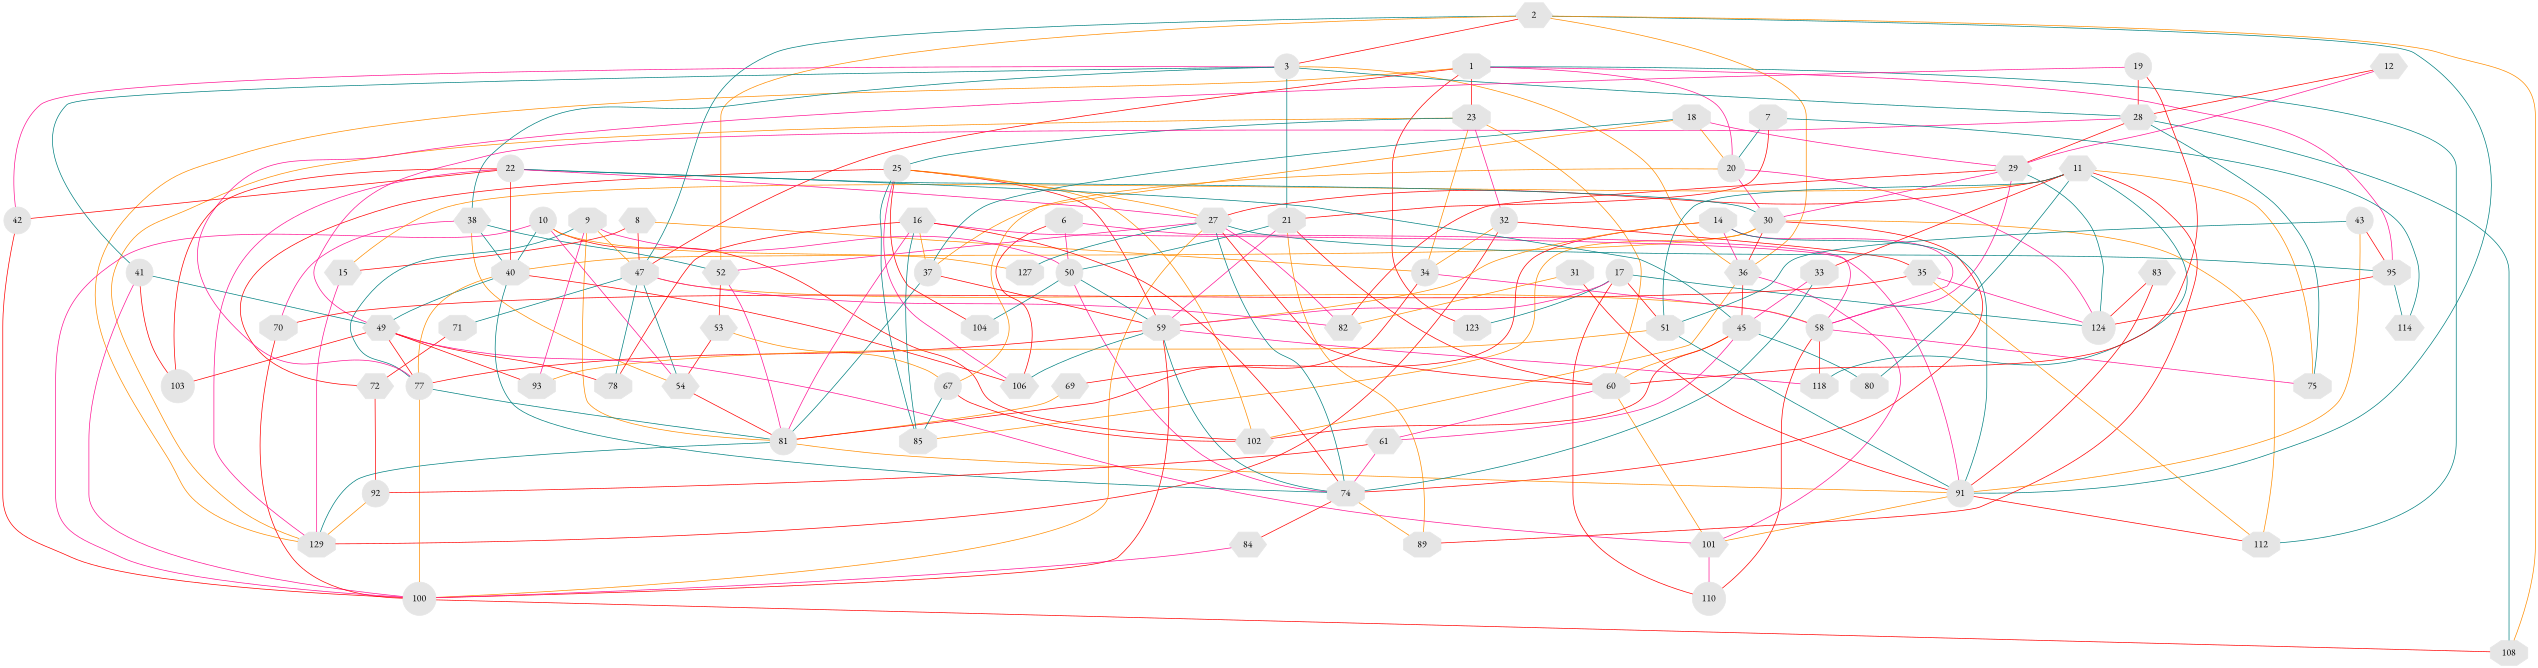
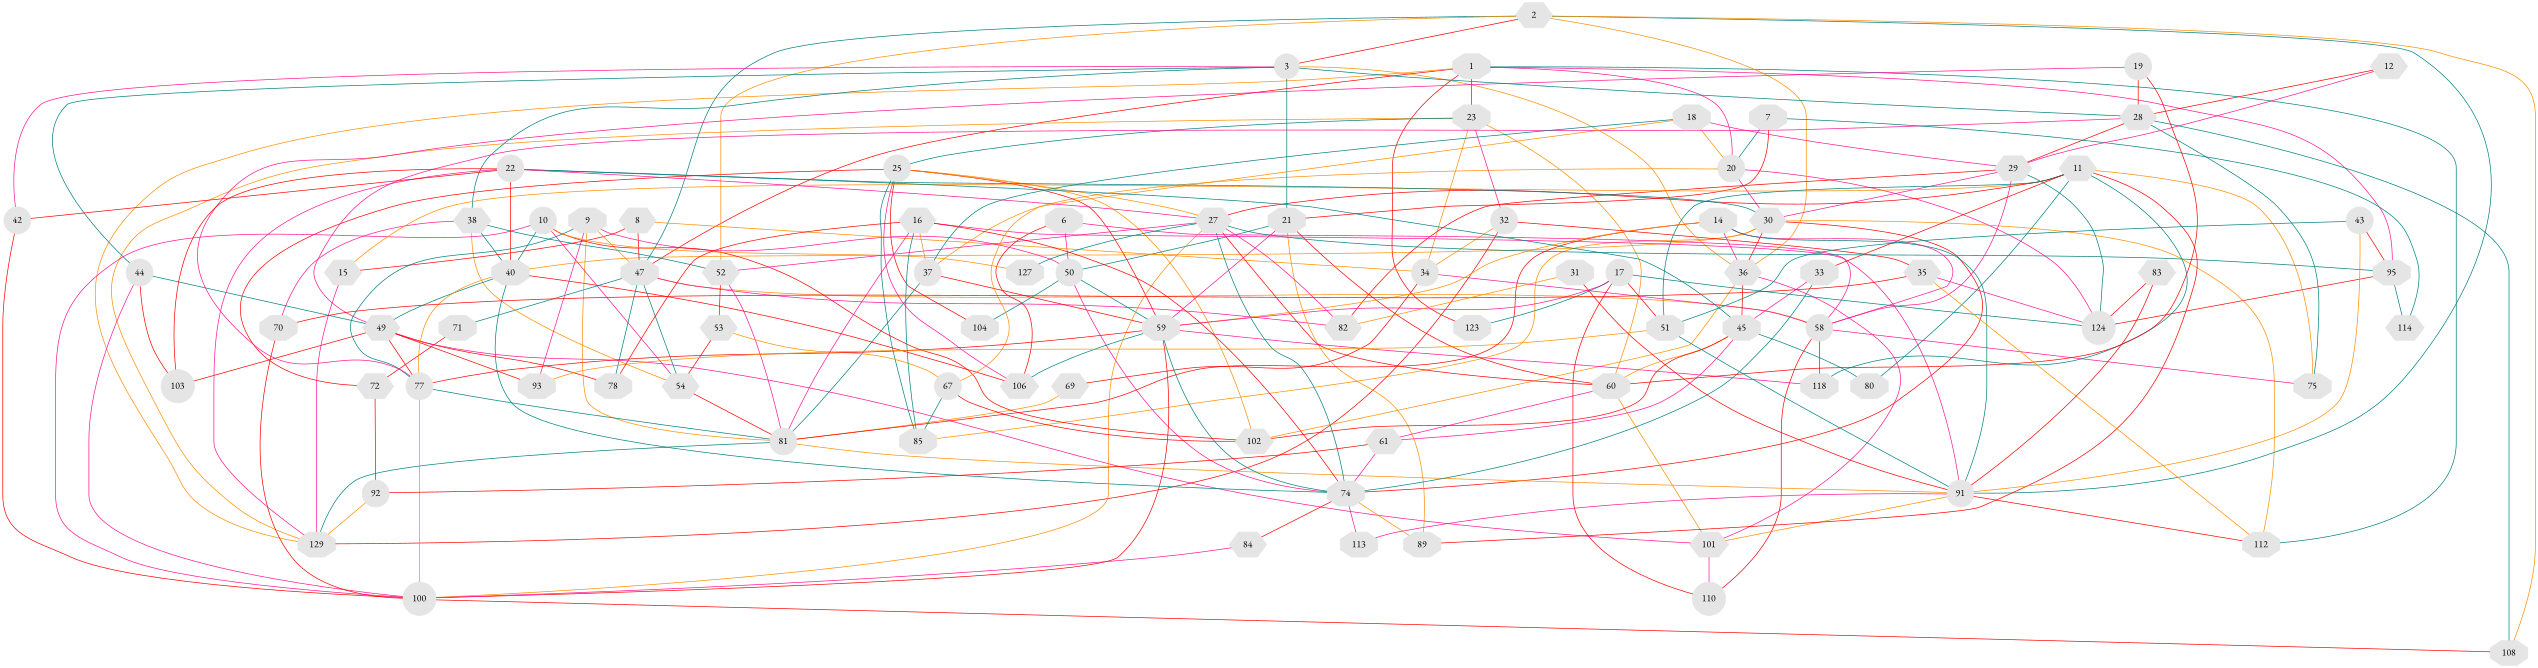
node "41": label "41" -> "44"
node "113": added
